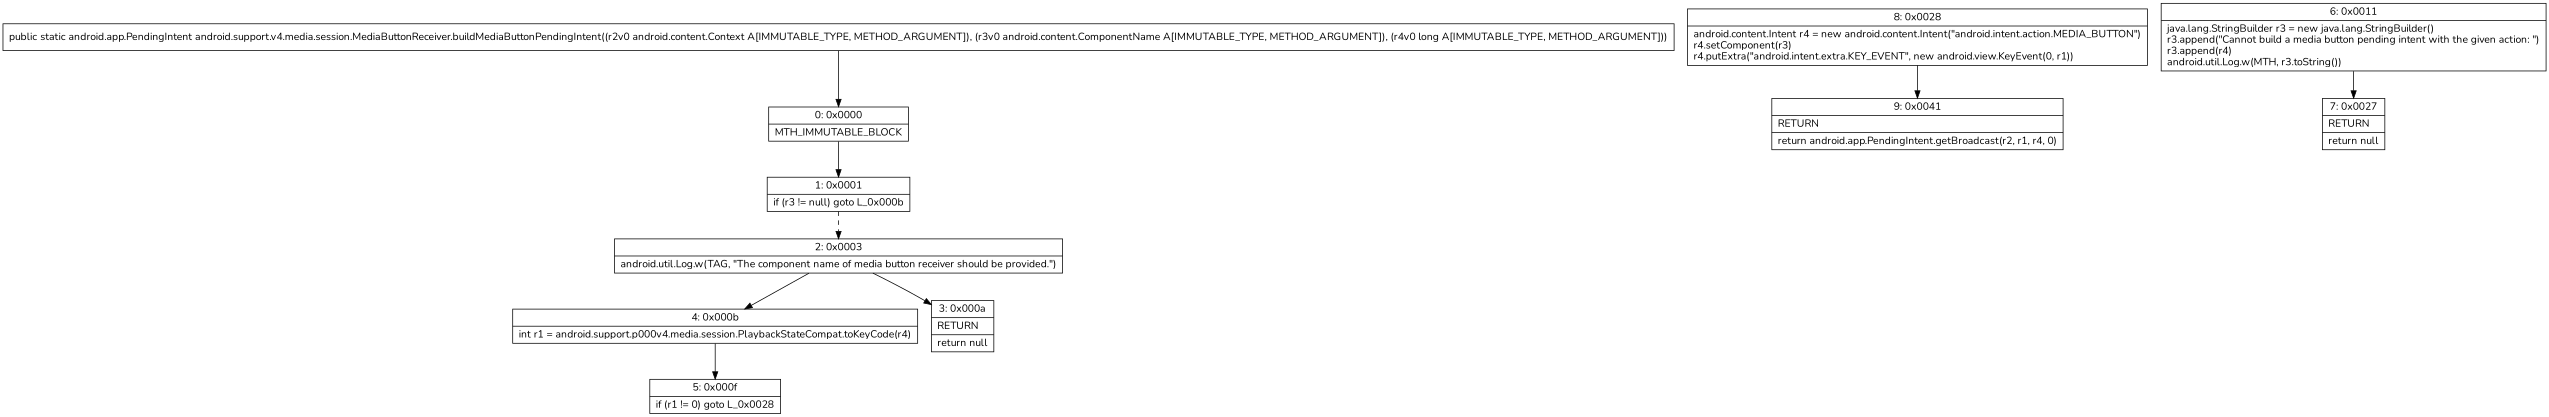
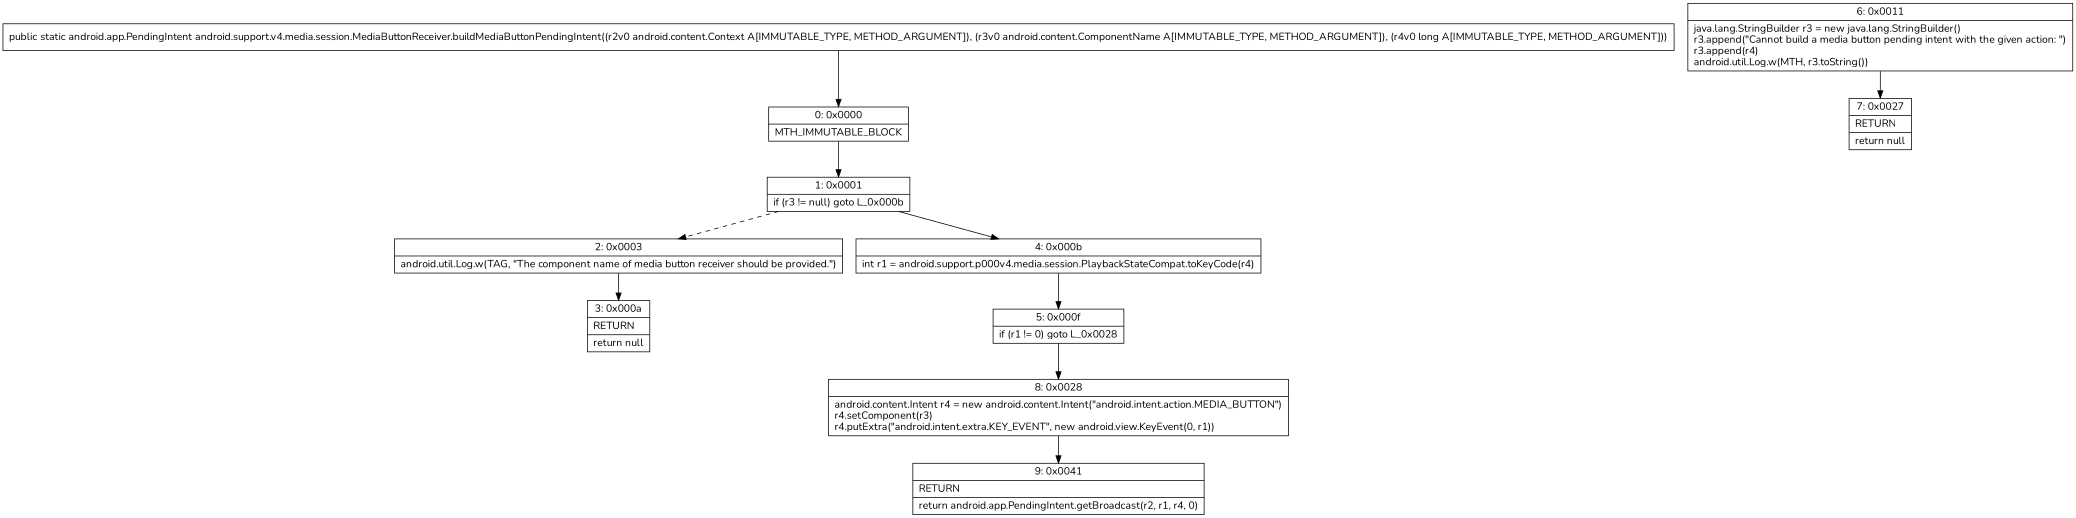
edge "2: 0x0003" -> "4: 0x000b": now "1: 0x0001" -> "4: 0x000b"
edge "5: 0x000f" -> "8: 0x0028": added
